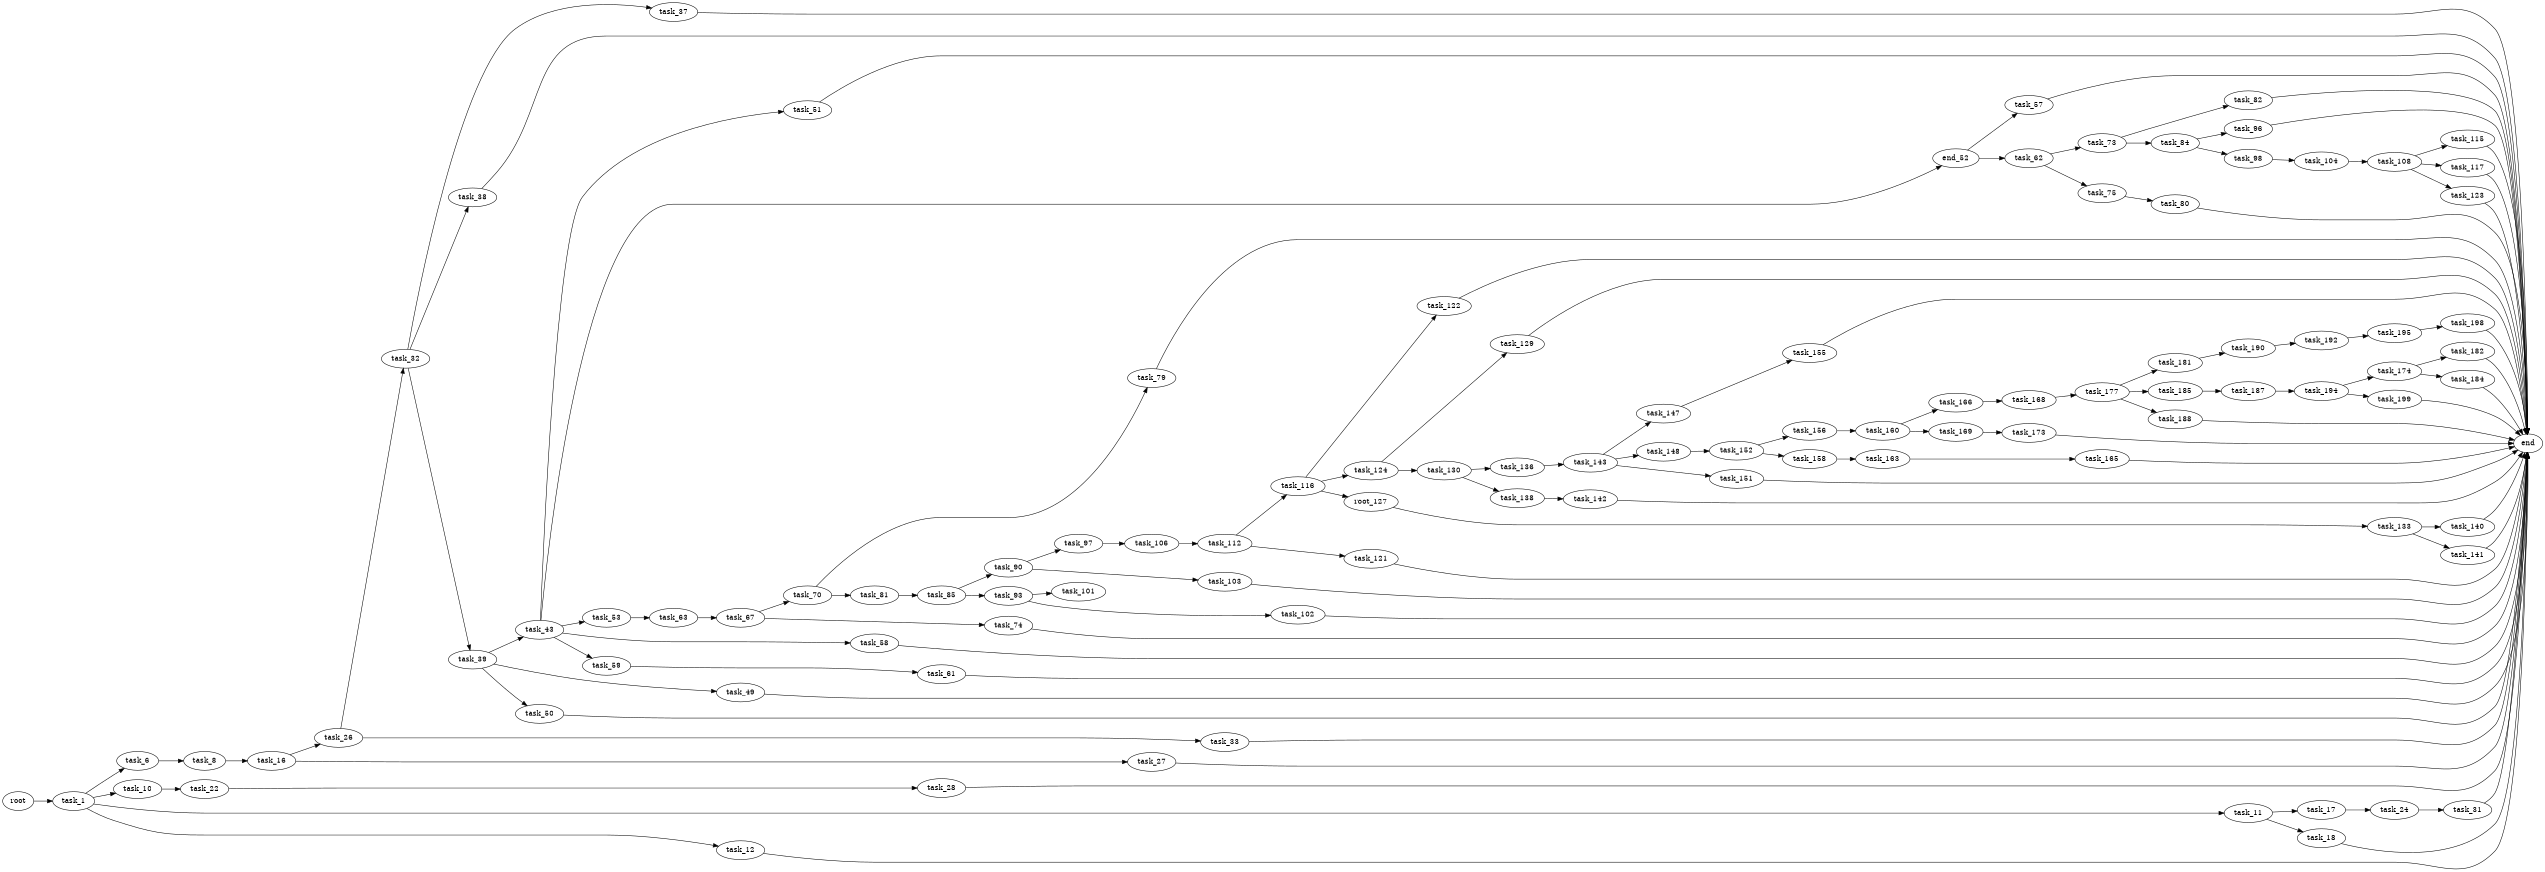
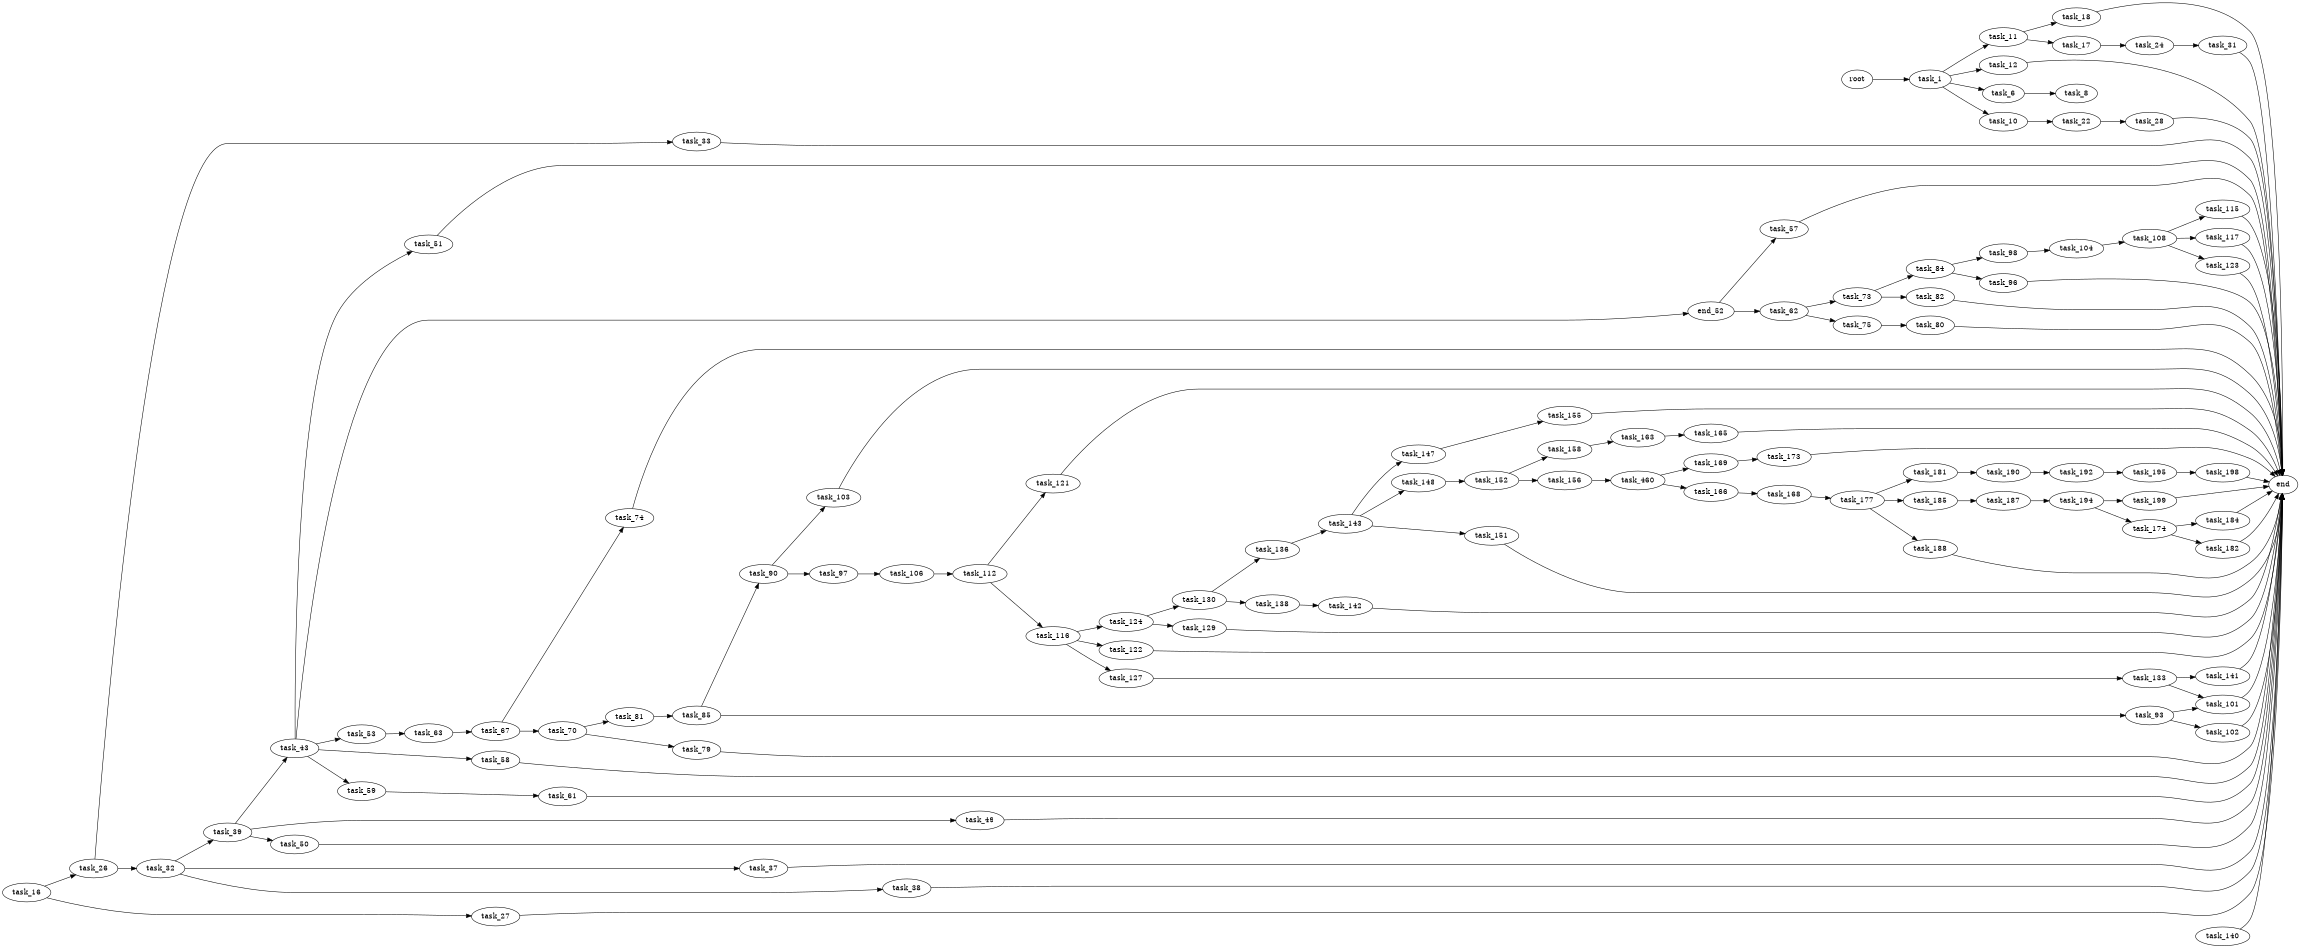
node "task_160": label "task_160" -> "task_460"
node "root_127": label "root_127" -> "task_127"
edge "task_133" -> "task_140": now "task_133" -> "task_101"
edge "task_101" -> "end": added
edge "task_8" -> "task_16": removed
